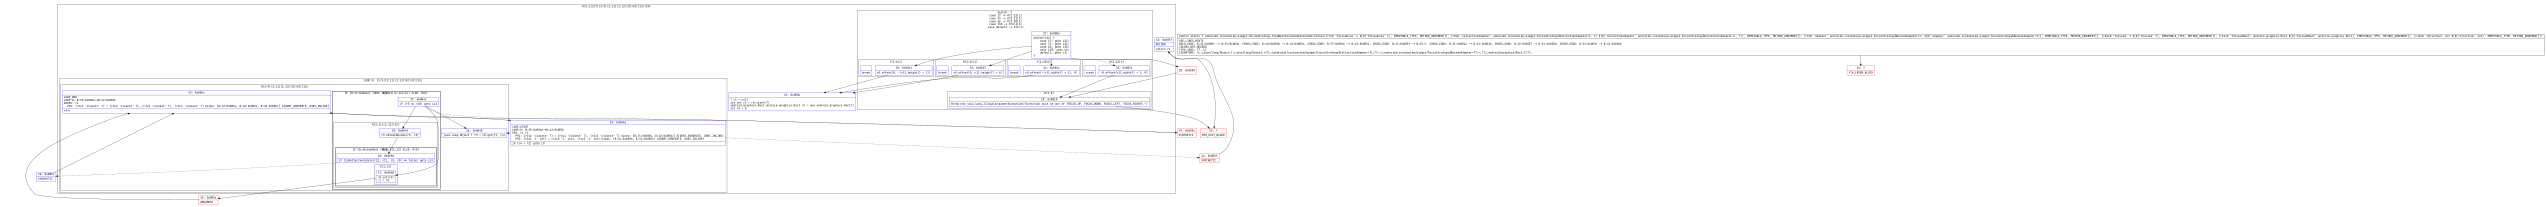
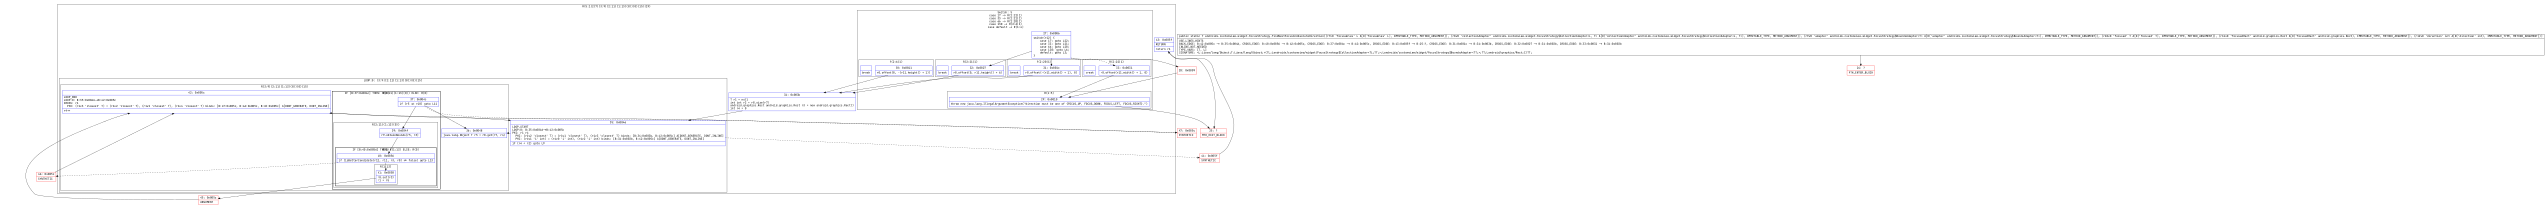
edge "27: 0x0006" -> "30: 0x0011": removed
edge "34: 0x003b" -> "35: 0x0046": added
edge "37: 0x004c" -> "41: 0x0058": now "40: 0x0056" -> "41: 0x0058"
node "46: 0x005c": color blue -> red
